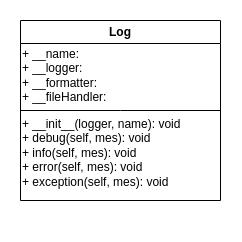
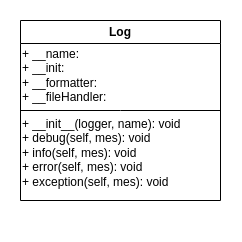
node "+ __name: + __logger: + __formatter: + __fileHandler:": label "+ __name: + __logger: + __formatter: + __fileHandler:" -> "+ __name: + __init: + __formatter: + __fileHandler:"
